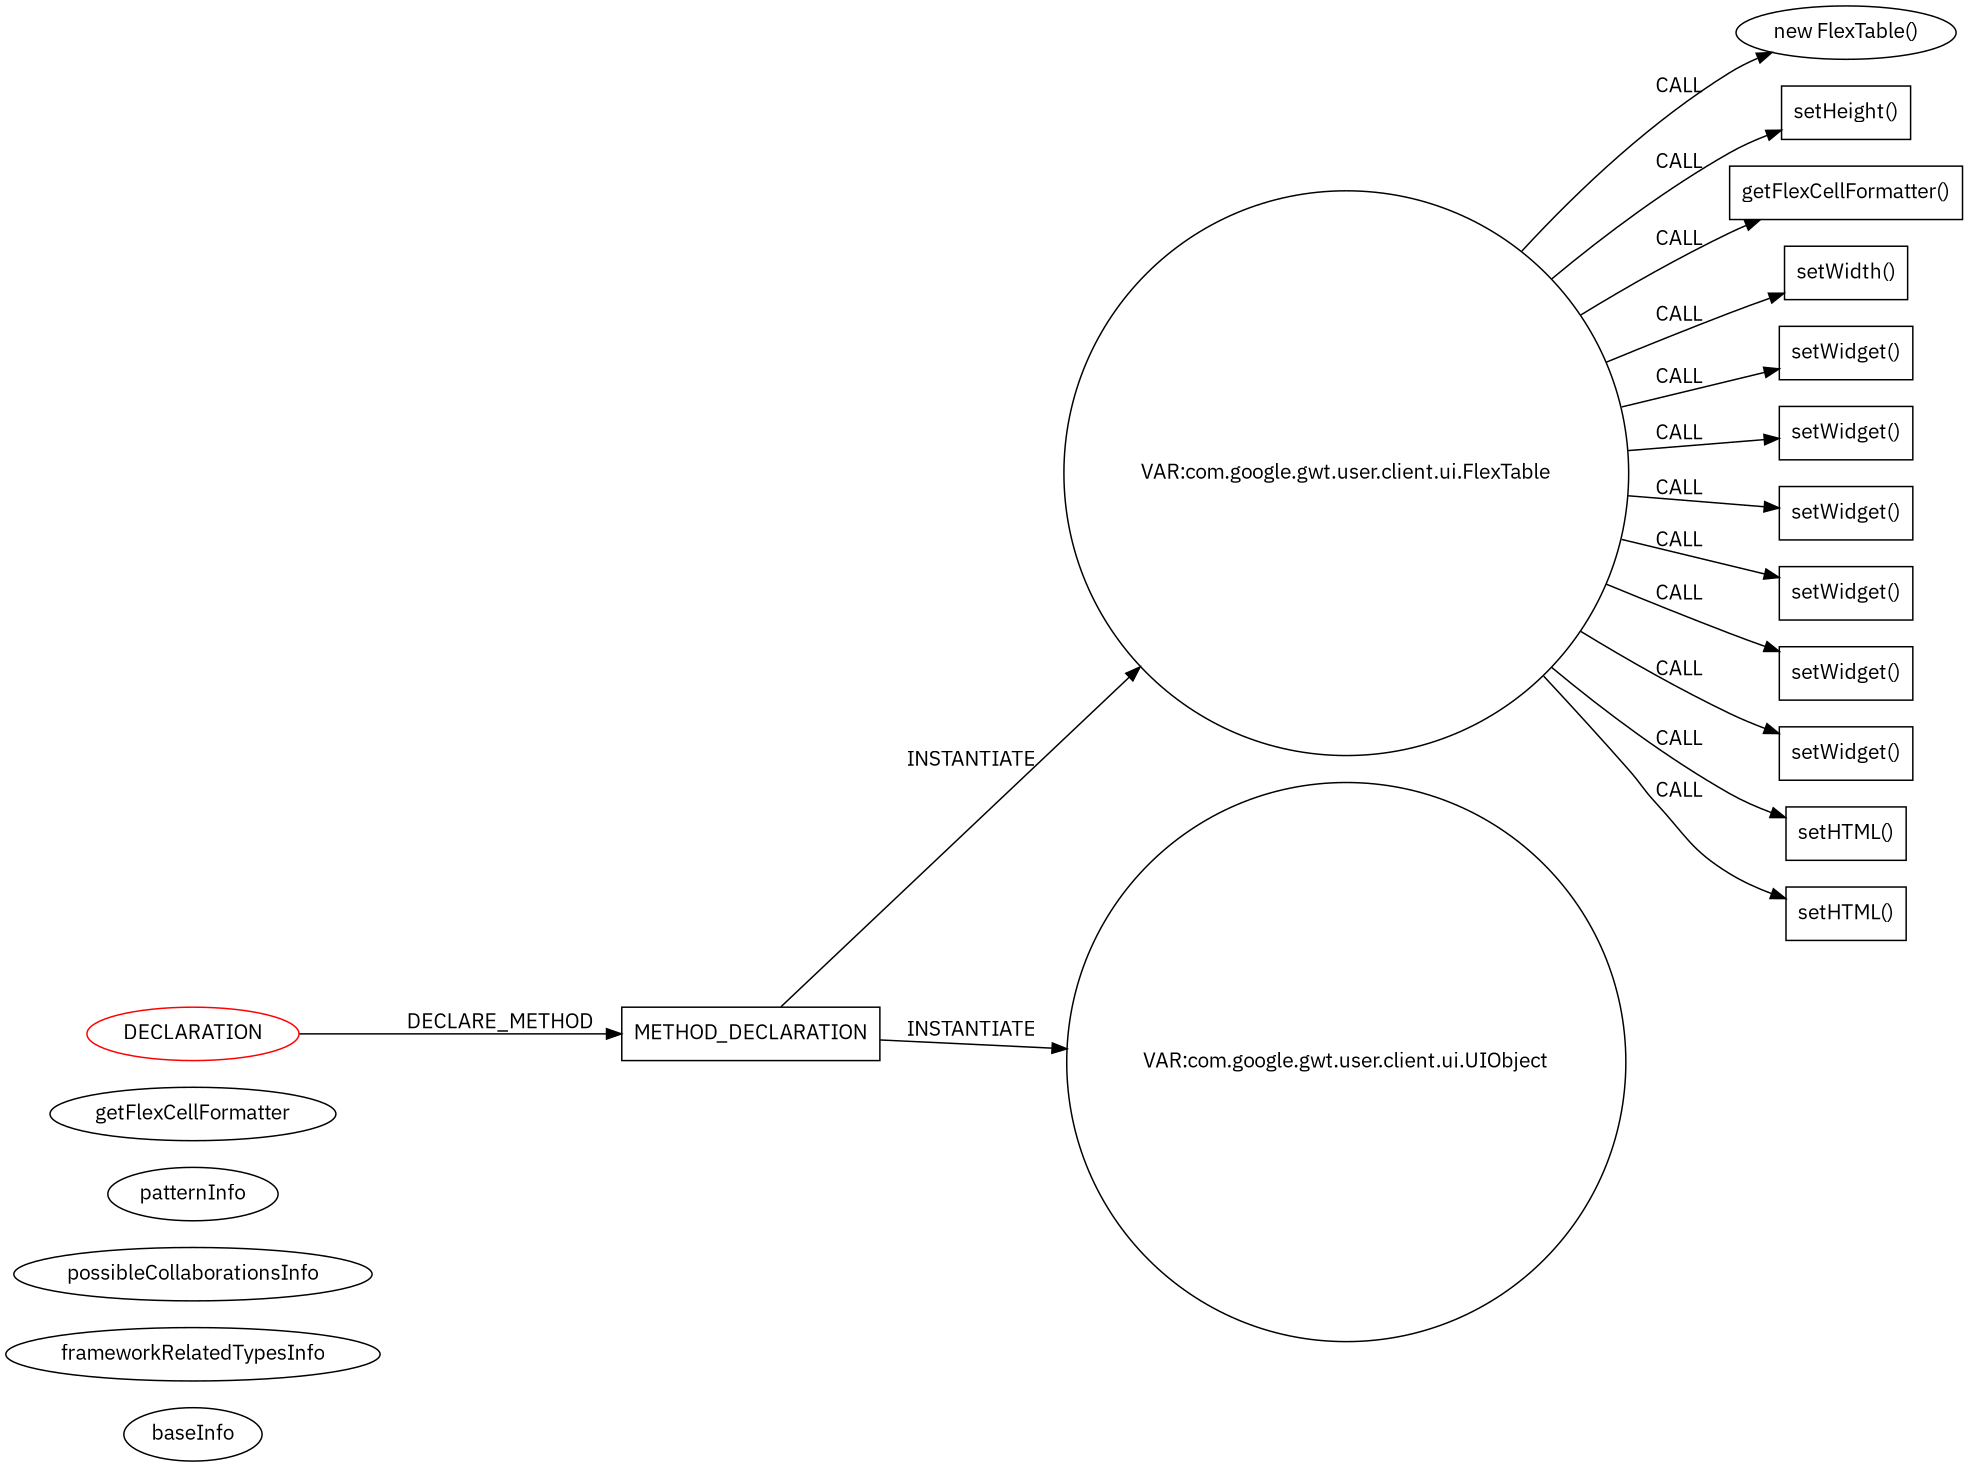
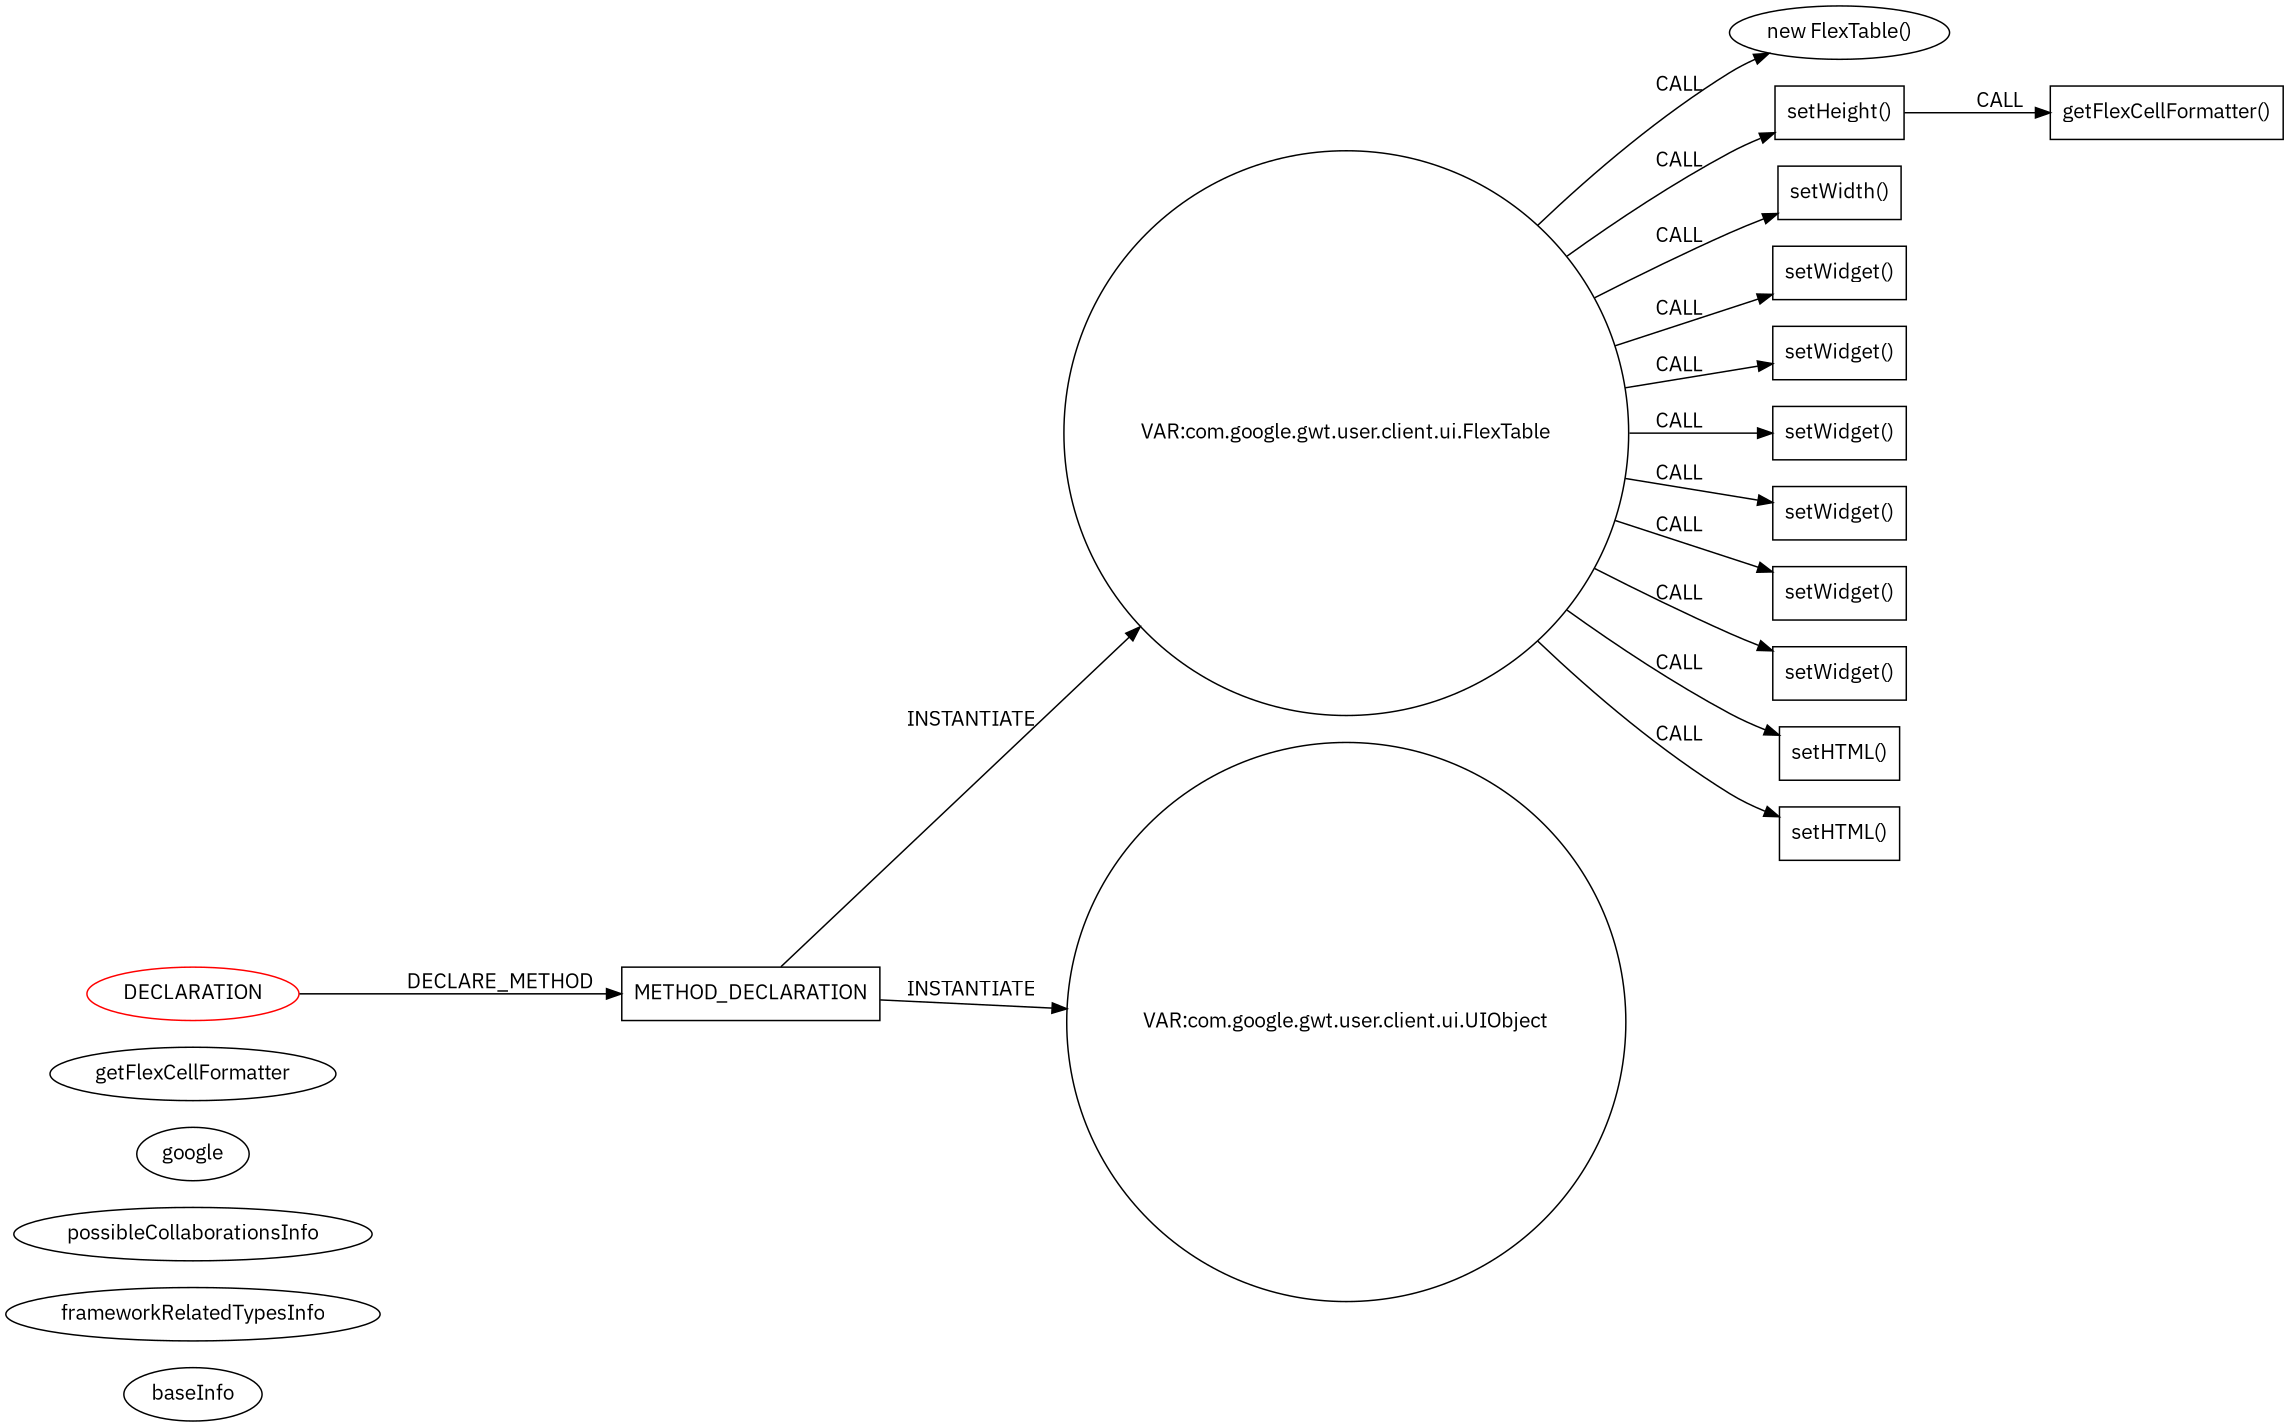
edge "VAR:com.google.gwt.user.client.ui.FlexTable" -> "getFlexCellFormatter()": now "setHeight()" -> "getFlexCellFormatter()"
node "patternInfo": label "patternInfo" -> "google"
